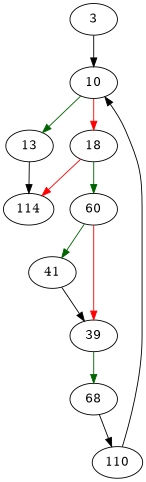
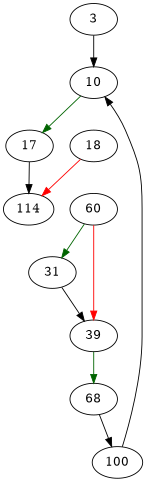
edge "10" -> "18": removed
node "13": label "13" -> "17"
edge "18" -> "60": removed
node "41": label "41" -> "31"
node "110": label "110" -> "100"
